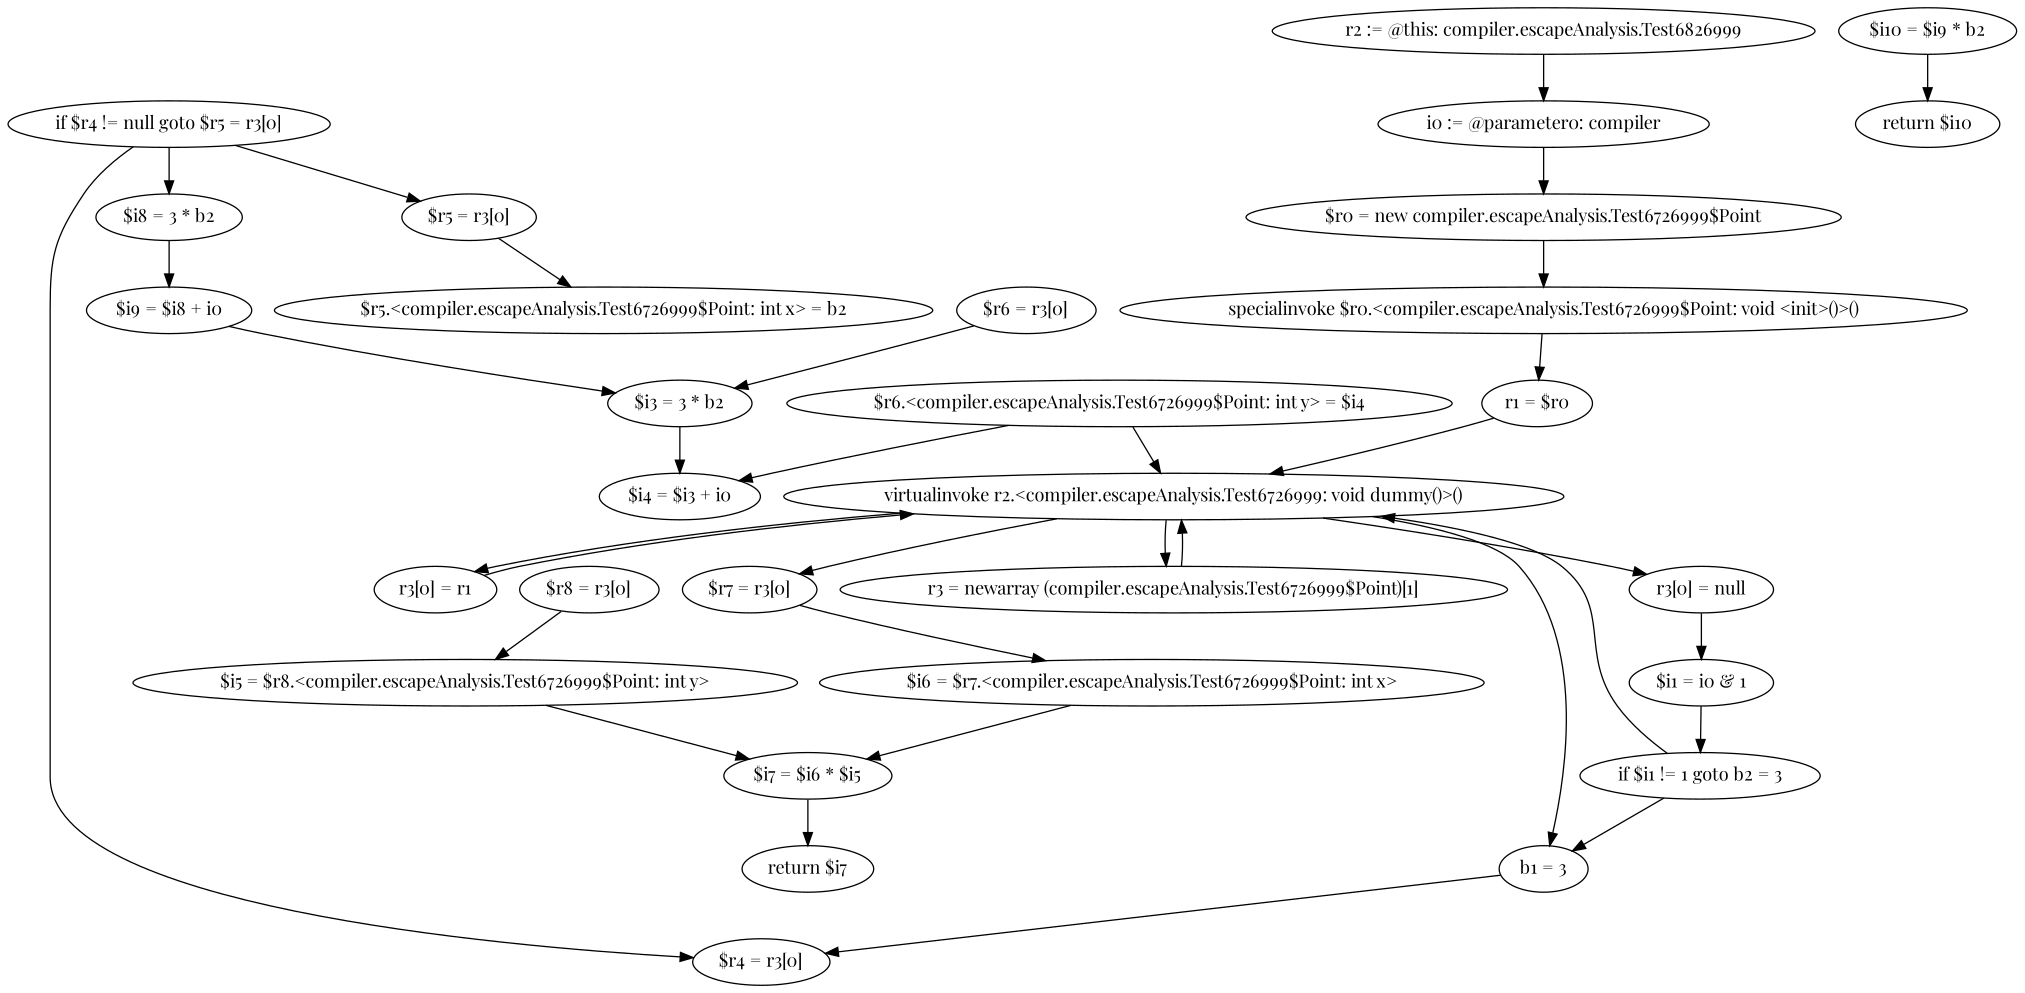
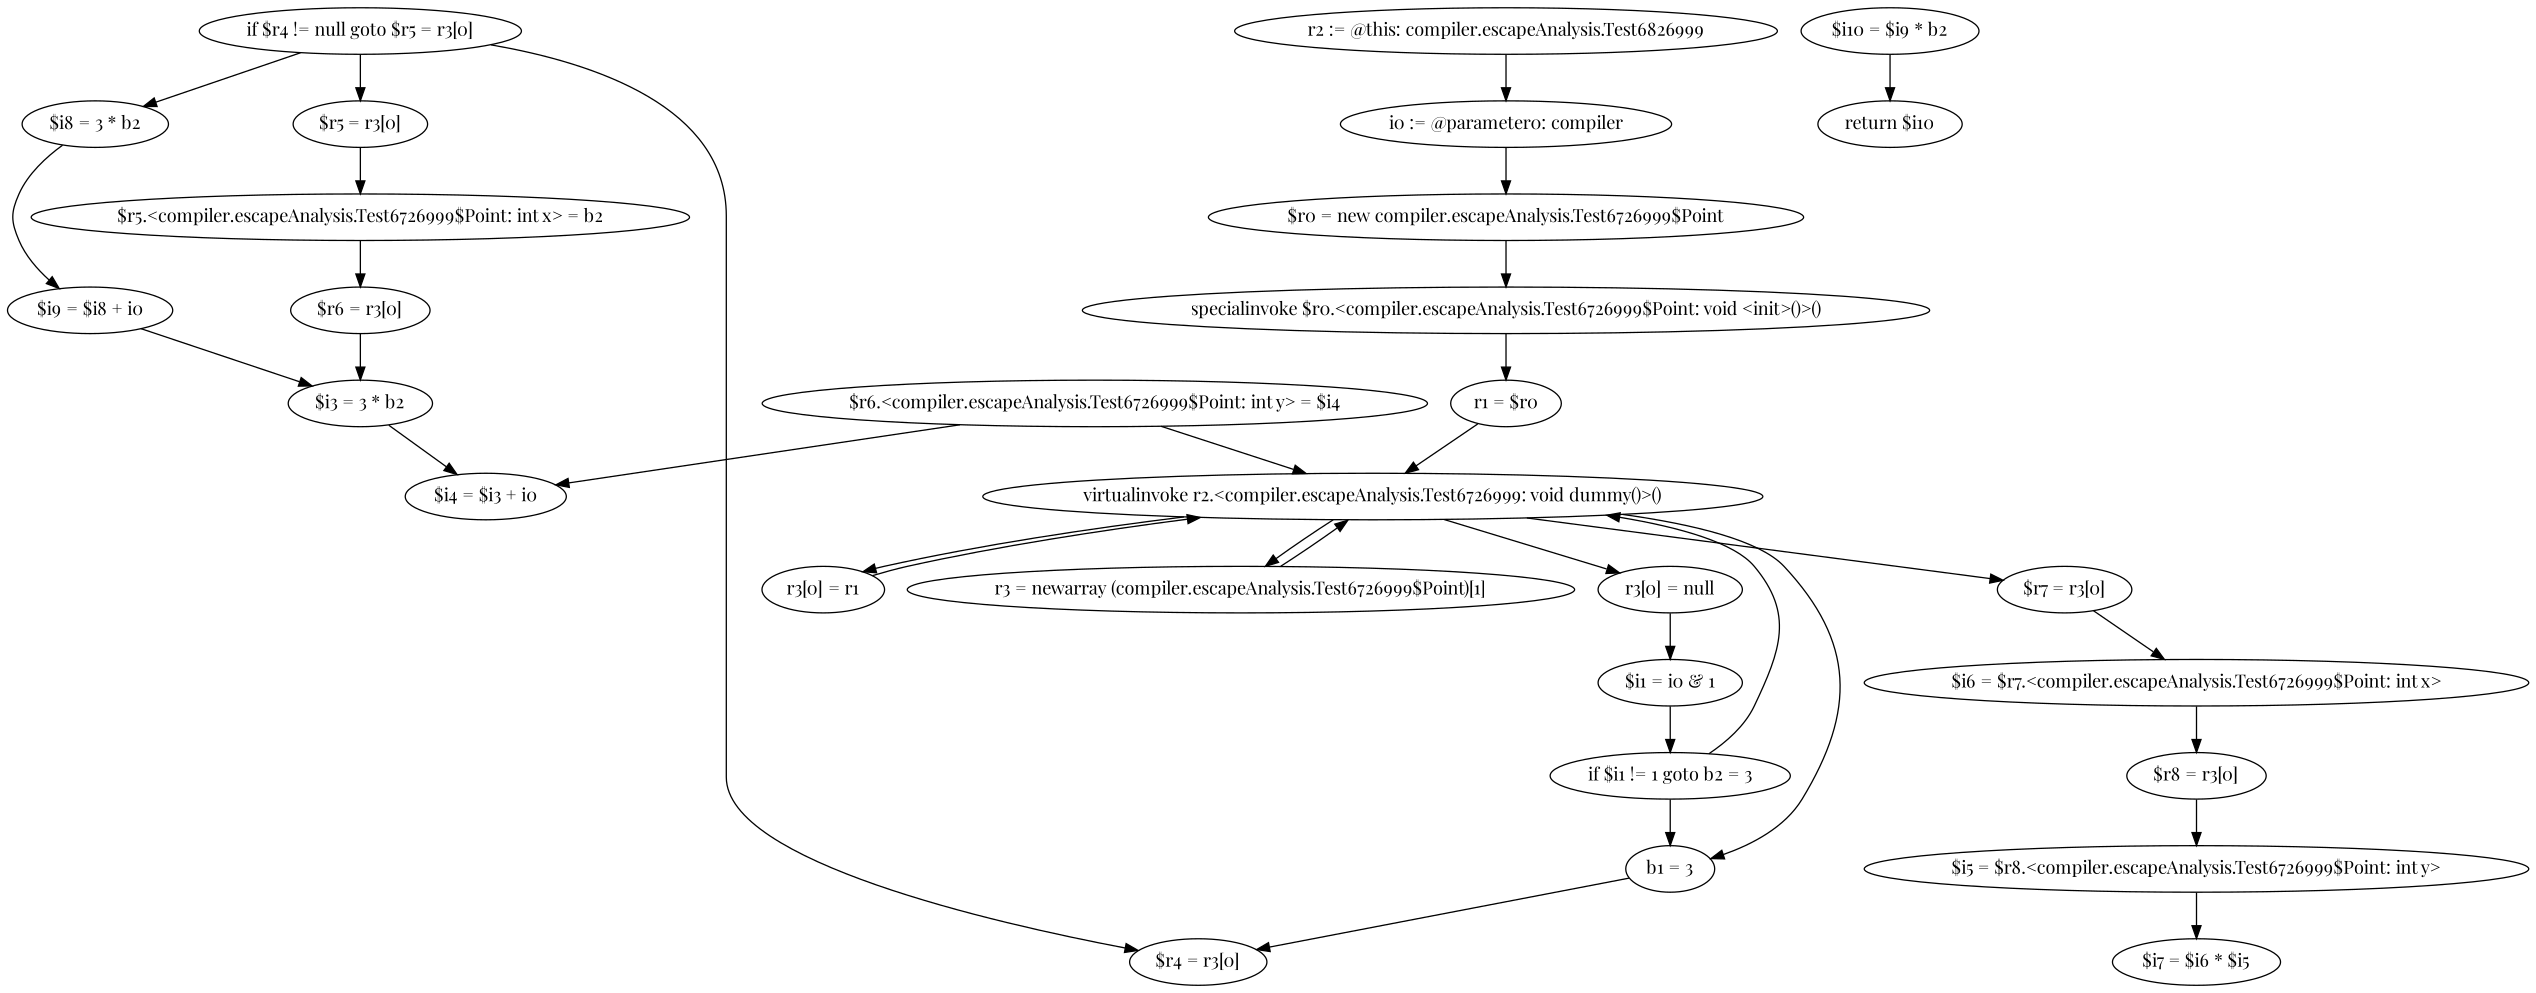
edge "$r5.<compiler.escapeAnalysis.Test6726999$Point: int x> = b2" -> "$r6 = r3[0]": added
edge "$i6 = $r7.<compiler.escapeAnalysis.Test6726999$Point: int x>" -> "$i7 = $i6 * $i5": now "$i6 = $r7.<compiler.escapeAnalysis.Test6726999$Point: int x>" -> "$r8 = r3[0]"
node "return $i7": removed
